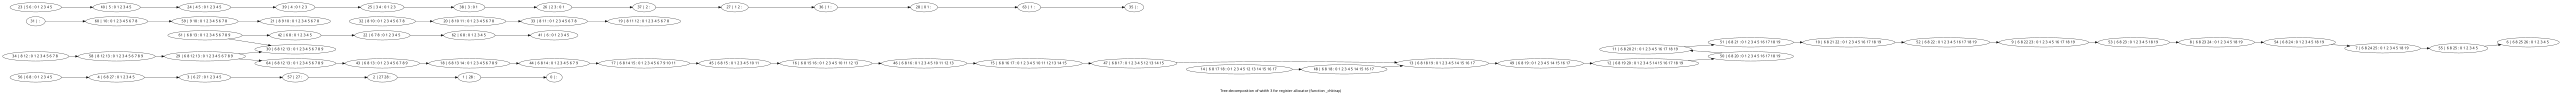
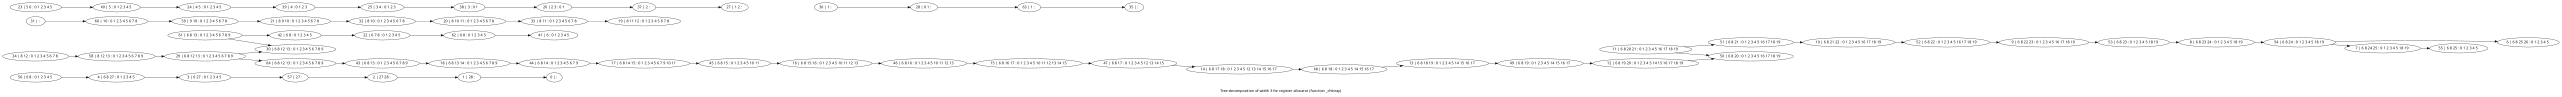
edge "27 | 1 2 :" -> "36 | 1 :": removed
edge "21 | 8 9 10 : 0 1 2 3 4 5 6 7 8" -> "32 | 8 10 : 0 1 2 3 4 5 6 7 8": added
edge "55 | 6 8 25 : 0 1 2 3 4 5" -> "6 | 6 8 25 26 : 0 1 2 3 4 5": now "54 | 6 8 24 : 0 1 2 3 4 5 18 19" -> "6 | 6 8 25 26 : 0 1 2 3 4 5"
edge "50 | 6 8 20 : 0 1 2 3 4 5 16 17 18 19" -> "11 | 6 8 20 21 : 0 1 2 3 4 5 16 17 18 19": reversed
edge "47 | 6 8 17 : 0 1 2 3 4 5 12 13 14 15" -> "13 | 6 8 18 19 : 0 1 2 3 4 5 14 15 16 17": now "47 | 6 8 17 : 0 1 2 3 4 5 12 13 14 15" -> "14 | 6 8 17 18 : 0 1 2 3 4 5 12 13 14 15 16 17"
